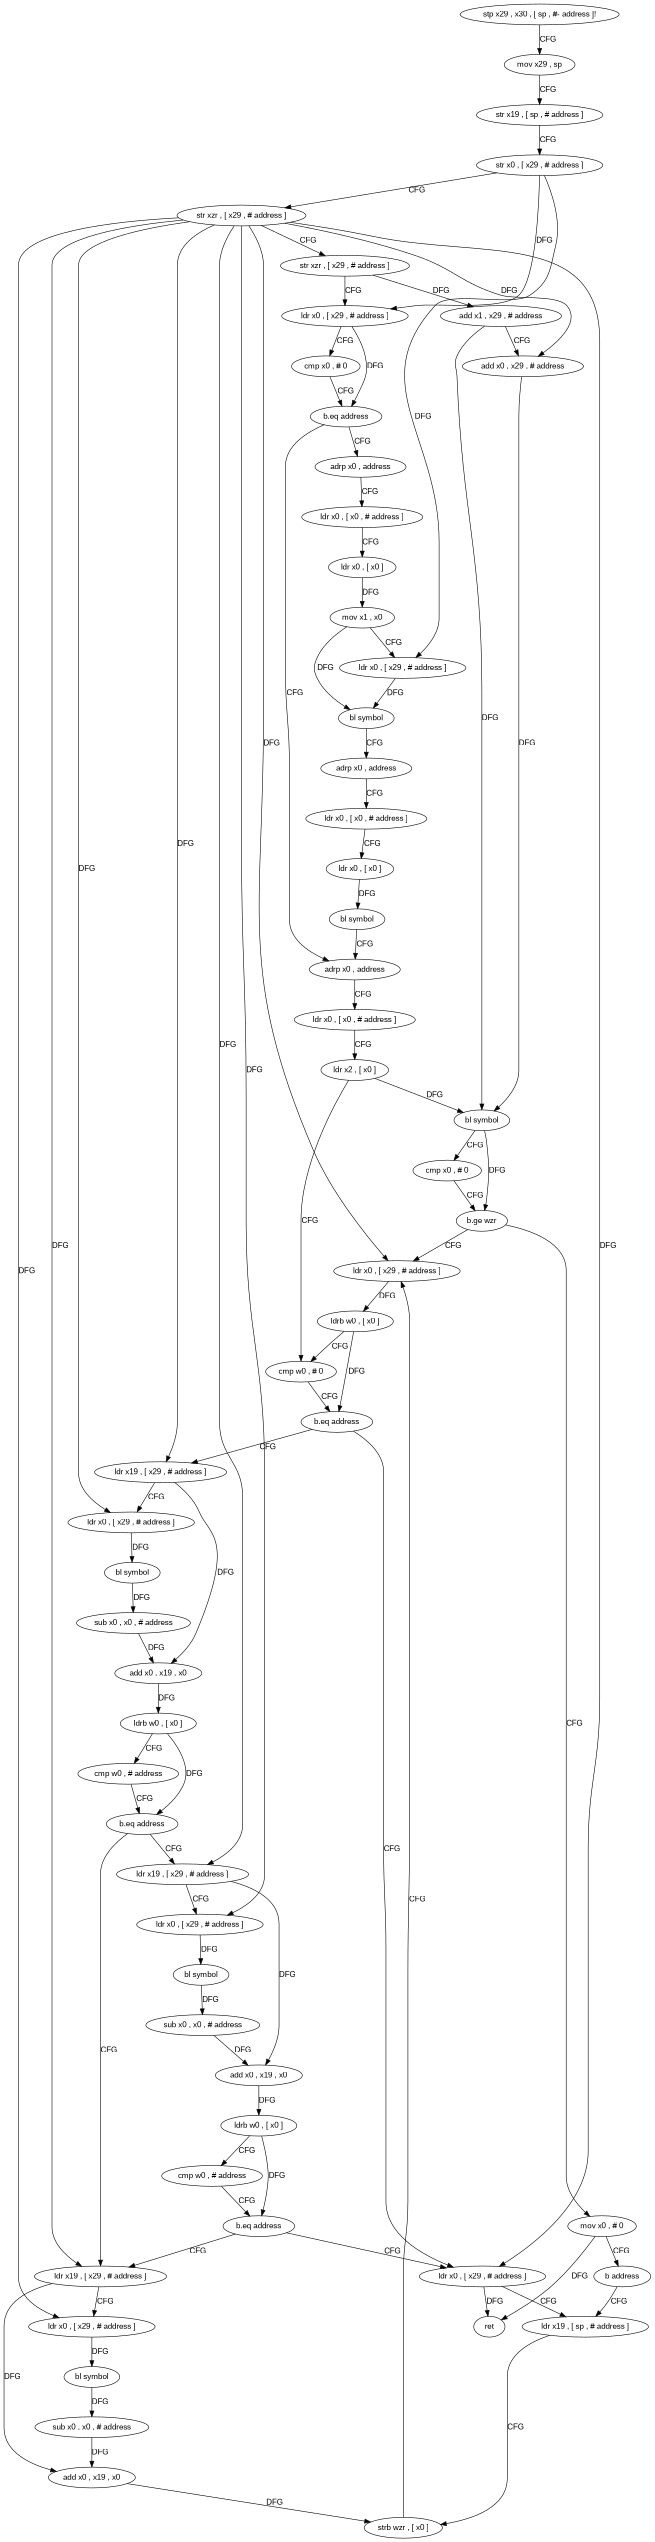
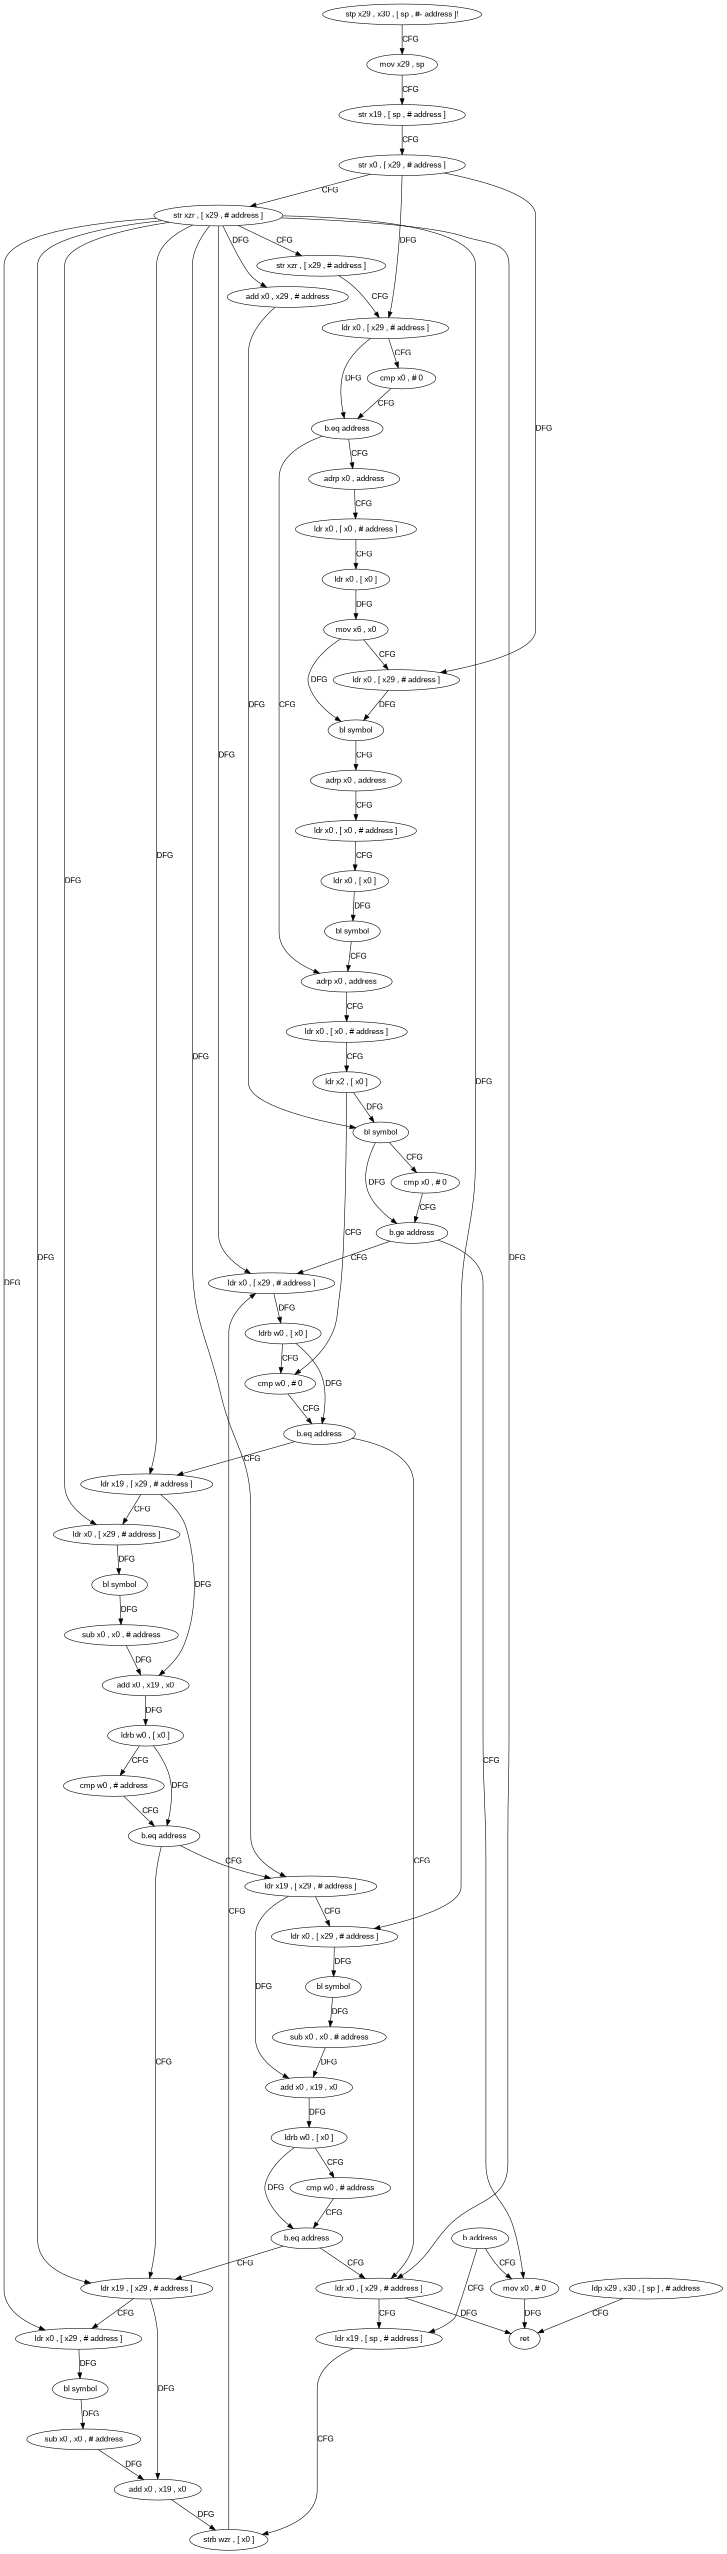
node "add x1 , x29 , # address": removed
node "mov x1 , x0": label "mov x1 , x0" -> "mov x6 , x0"
node "b.ge wzr": label "b.ge wzr" -> "b.ge address"
edge "mov x0 , # 0" -> "b address": reversed
node "ldp x29 , x30 , [ sp ] , # address": added
